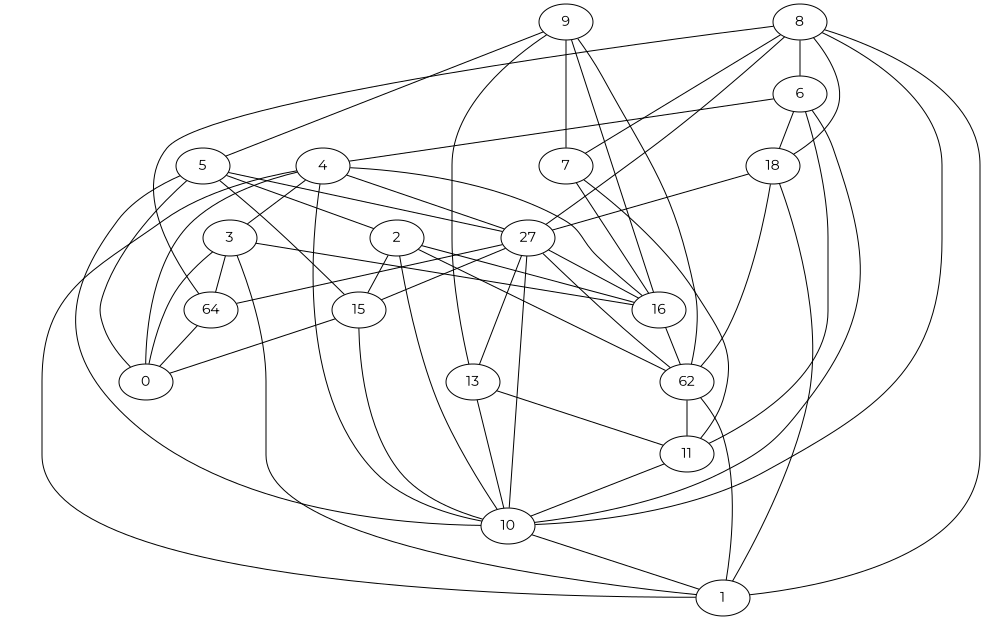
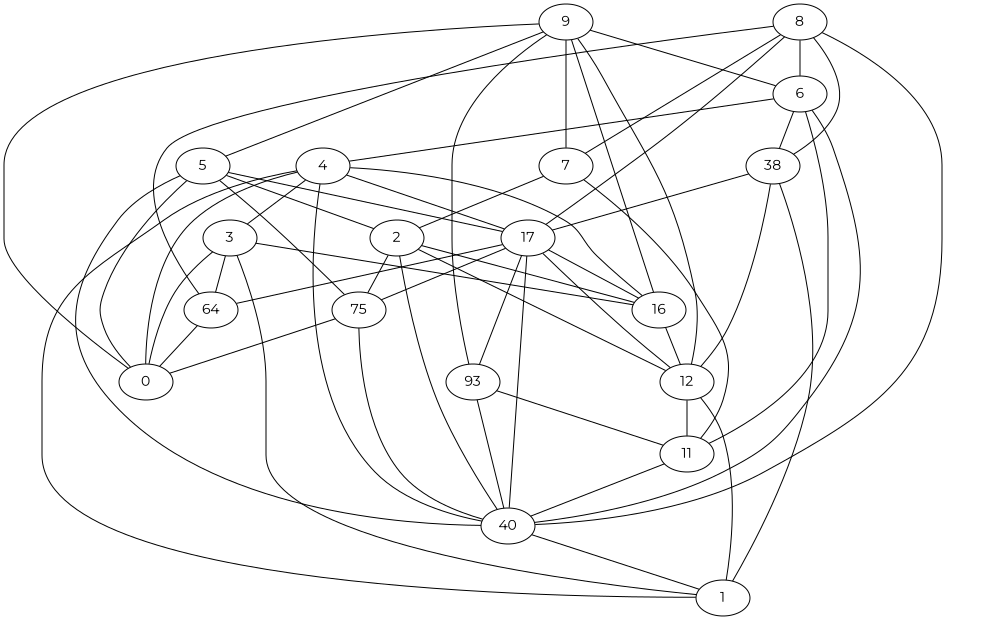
edge "9" -- "6": added
edge "9" -- "0": added
node "18": label "18" -> "38"
node "27": label "27" -> "17"
edge "7" -- "16": now "7" -- "2"
node "15": label "15" -> "75"
edge "8" -- "1": removed
node "13": label "13" -> "93"
node "62": label "62" -> "12"
node "10": label "10" -> "40"
